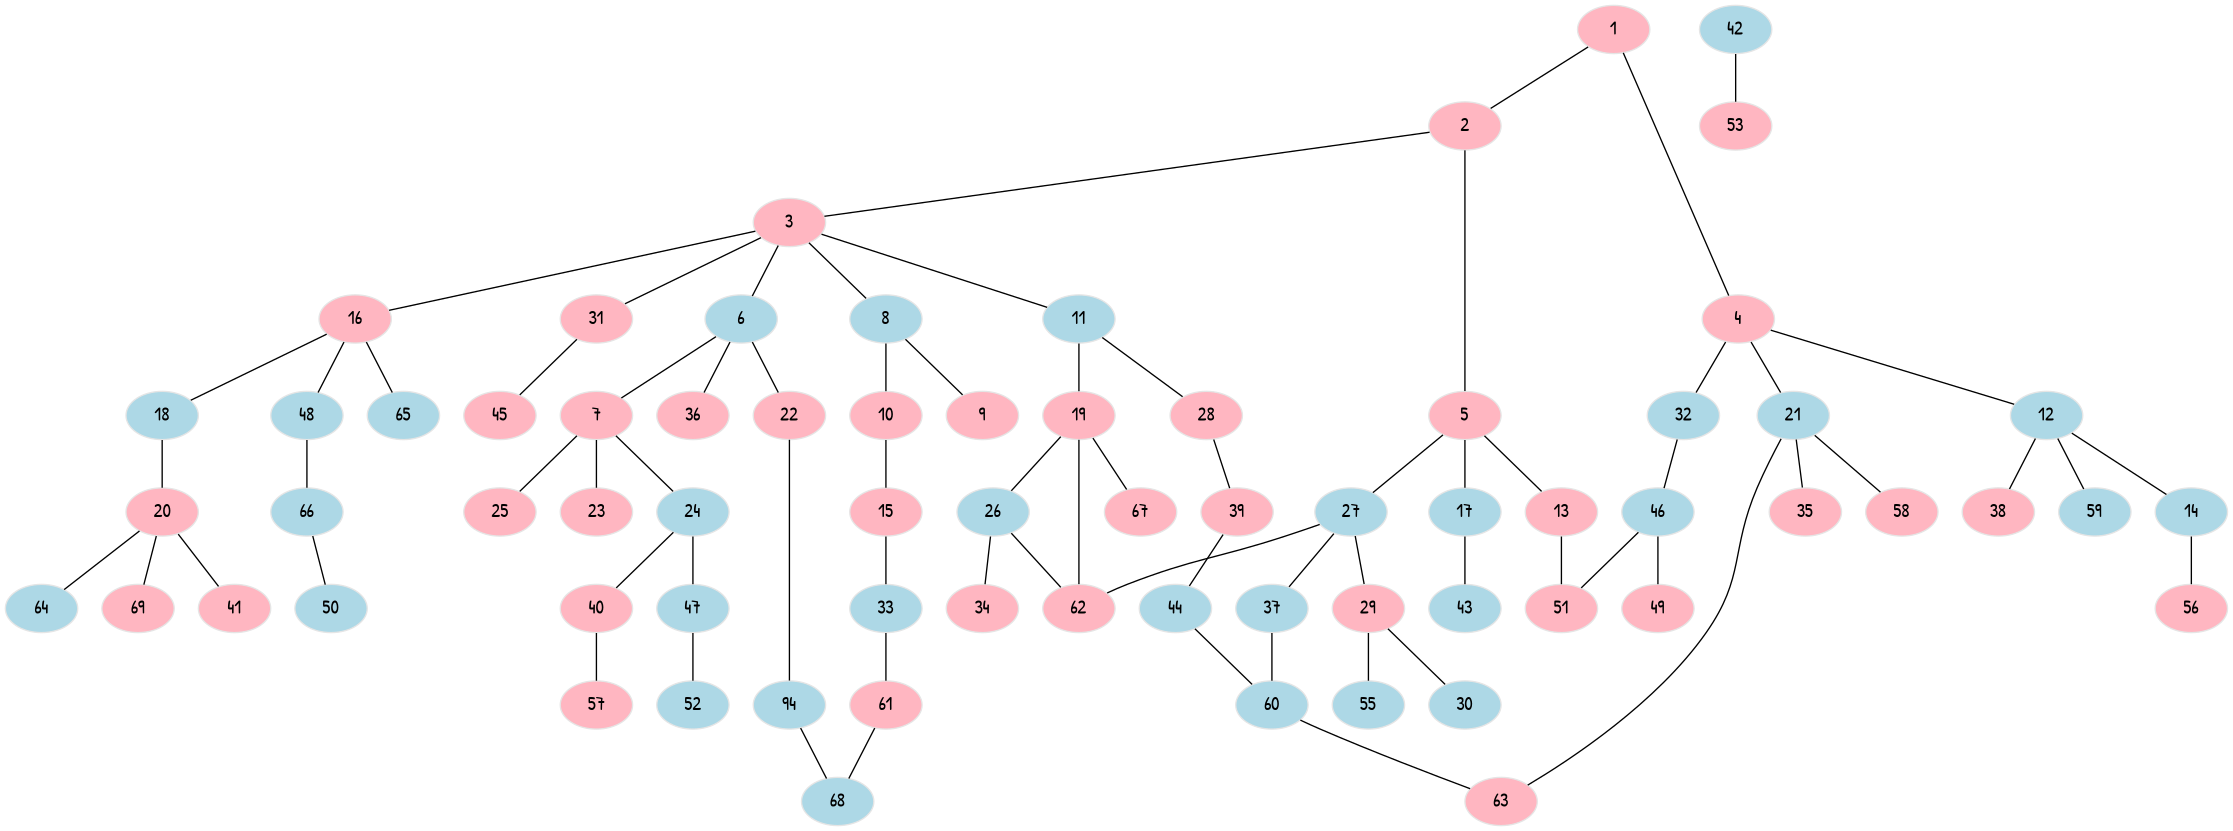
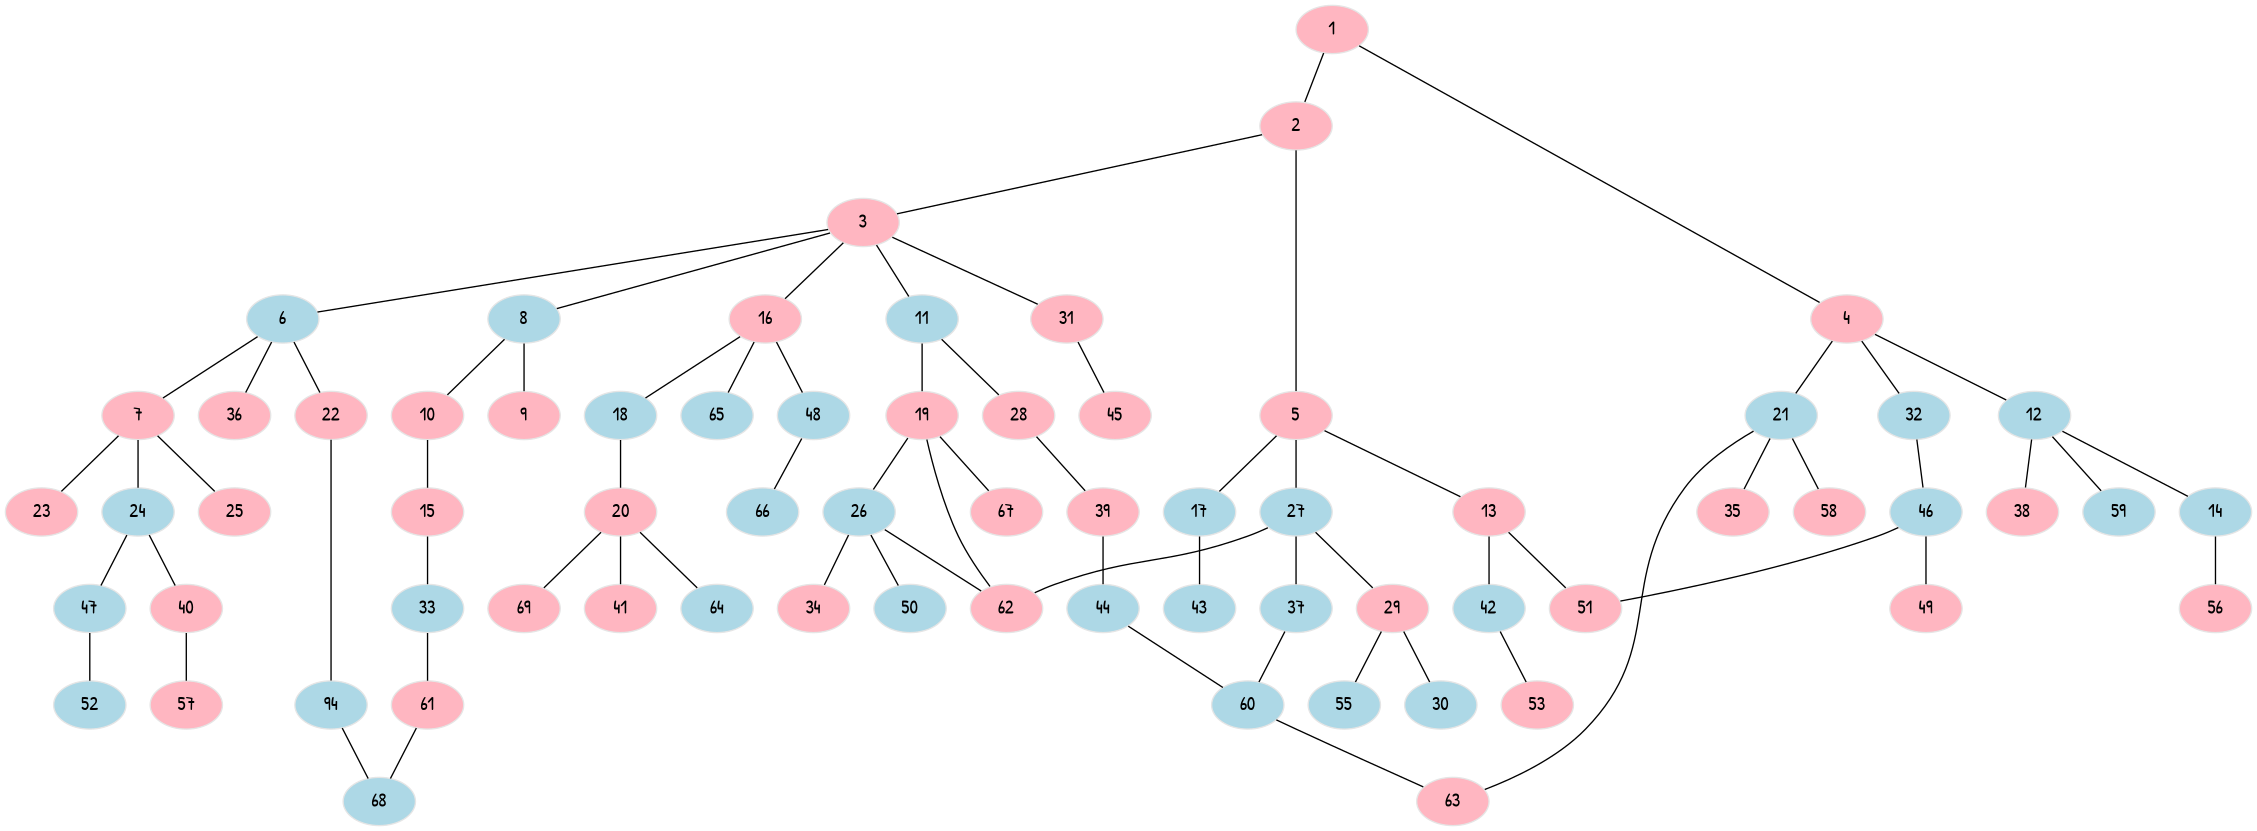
edge "66" -- "50": now "26" -- "50"
edge "13" -- "42": added
